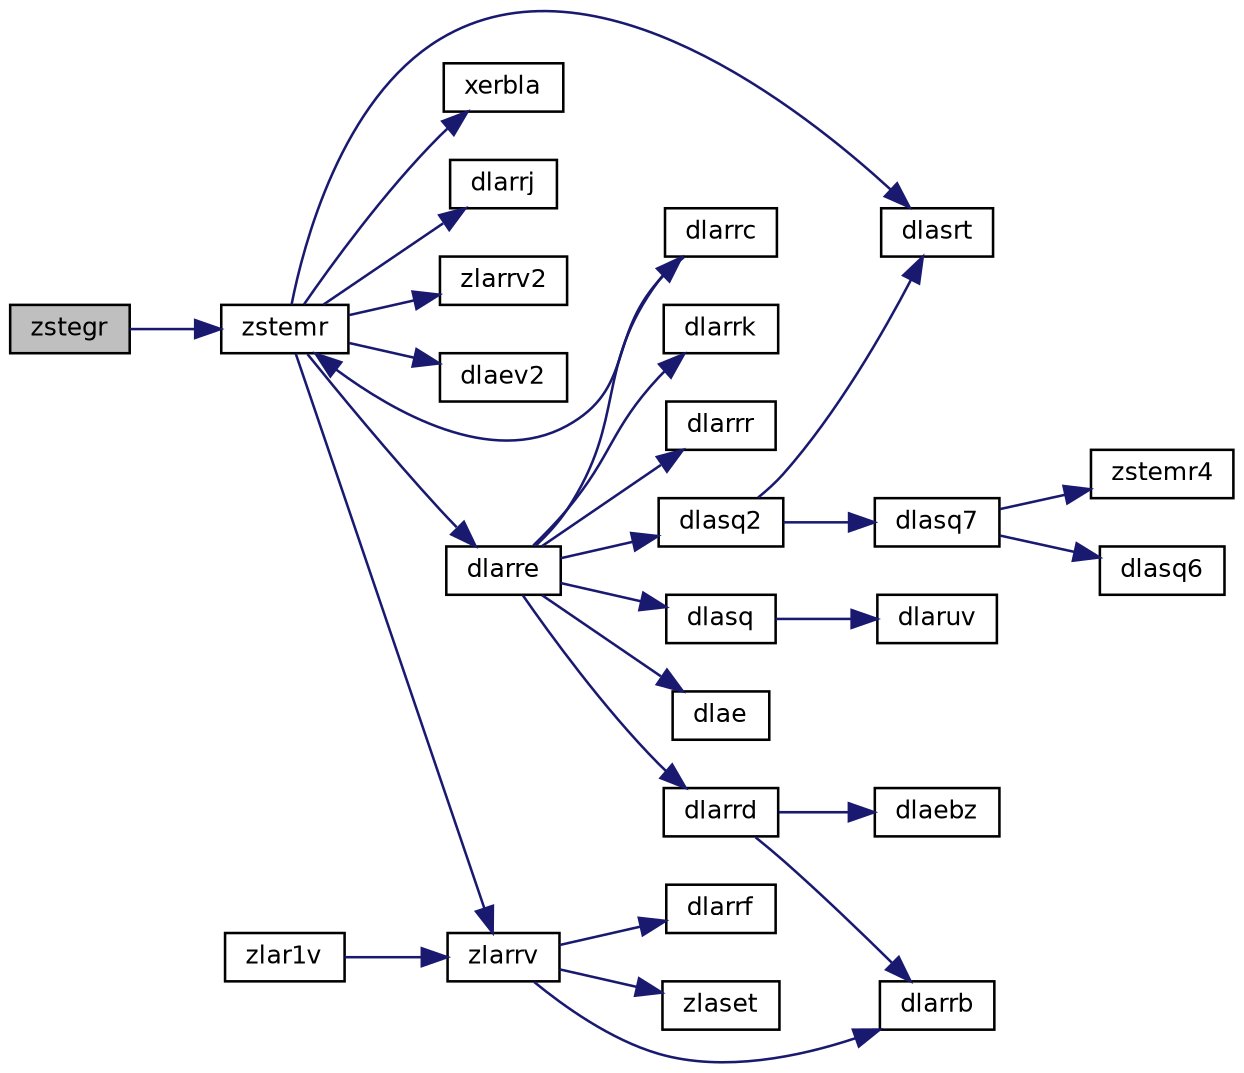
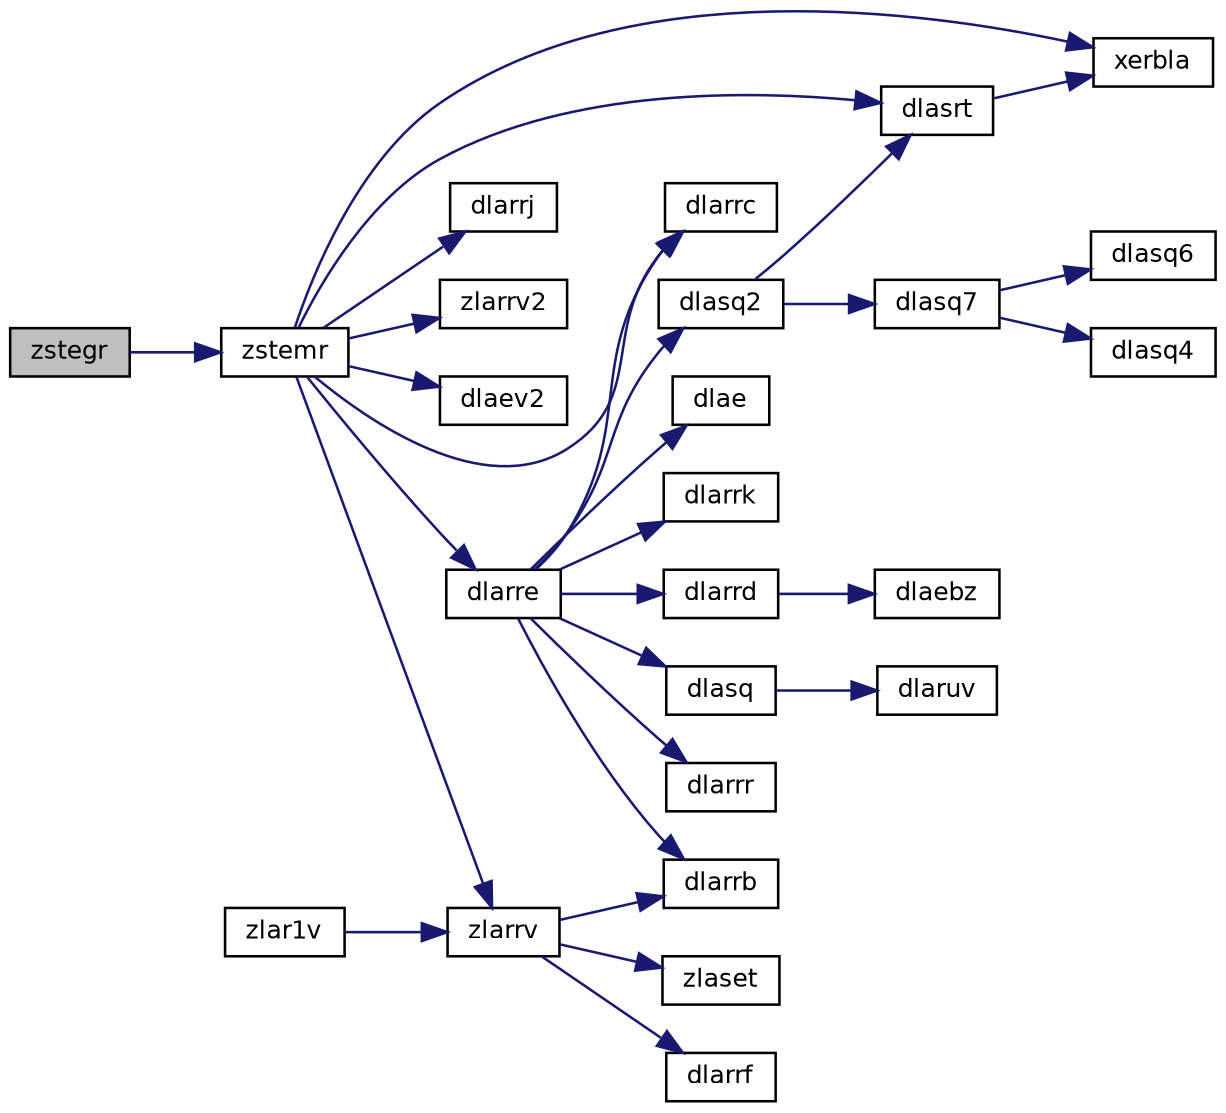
edge "dlasrt" -> "xerbla": added
edge "dlarrc" -> "zstemr": reversed
node "zstemr4": label "zstemr4" -> "dlasq4"
edge "dlarrd" -> "dlarrb": now "dlarre" -> "dlarrb"
